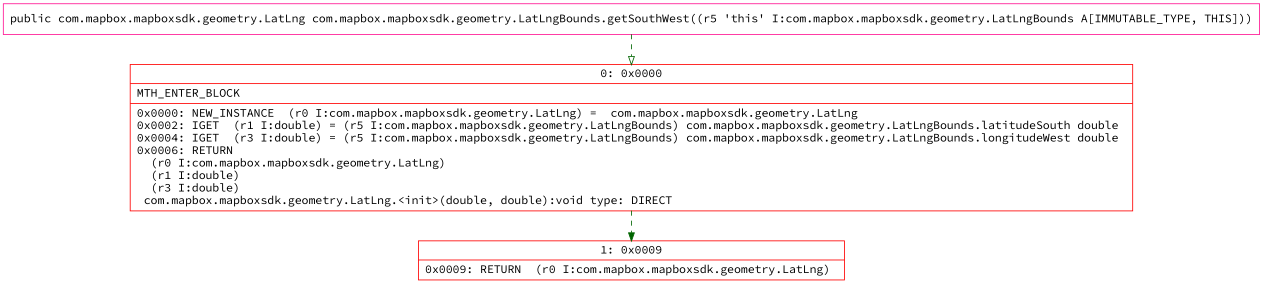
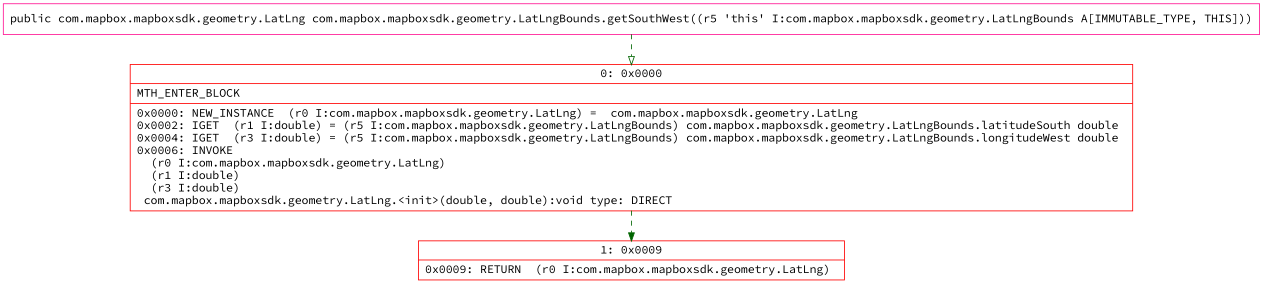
node "0: 0x0000": text "0x0006: RETURN" -> "0x0006: INVOKE"
